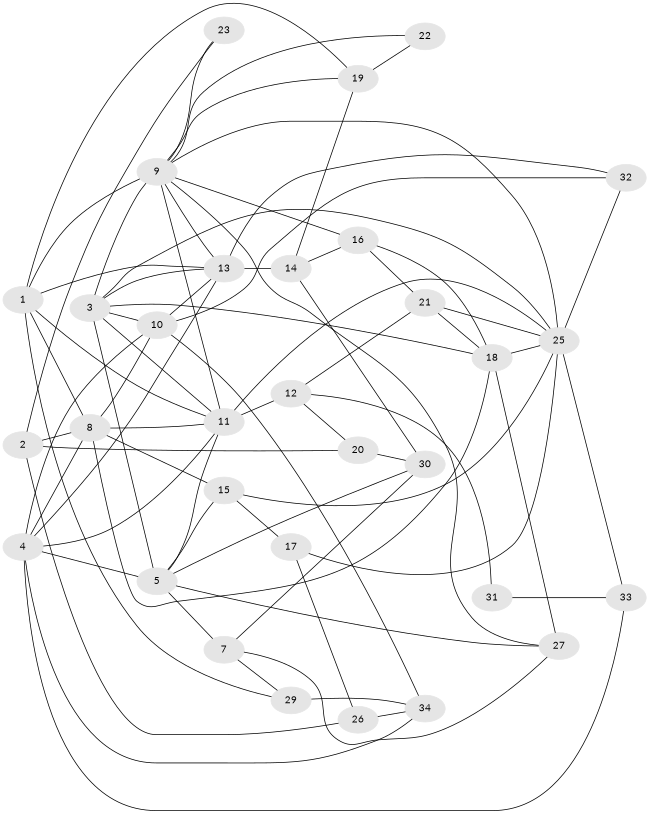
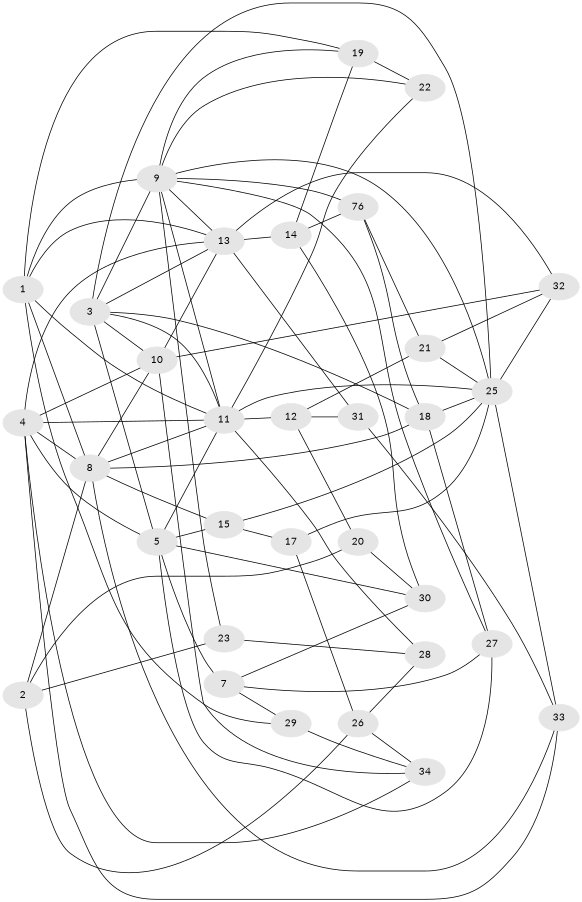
node "16": label "16" -> "76"
edge "22" -- "11": added
edge "13" -- "31": added
edge "21" -- "18": now "21" -- "32"
node "28": added
edge "8" -- "33": added
